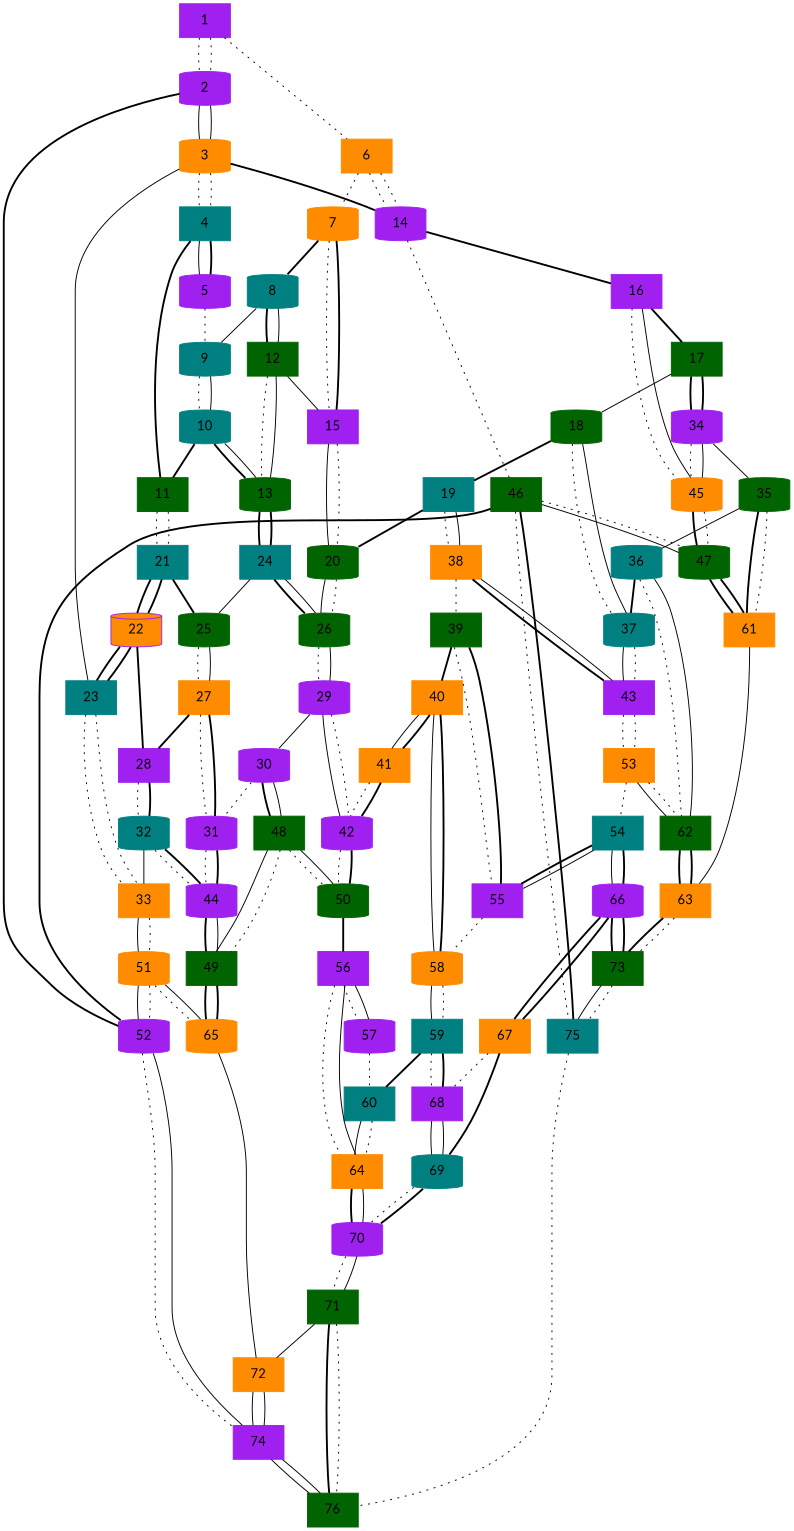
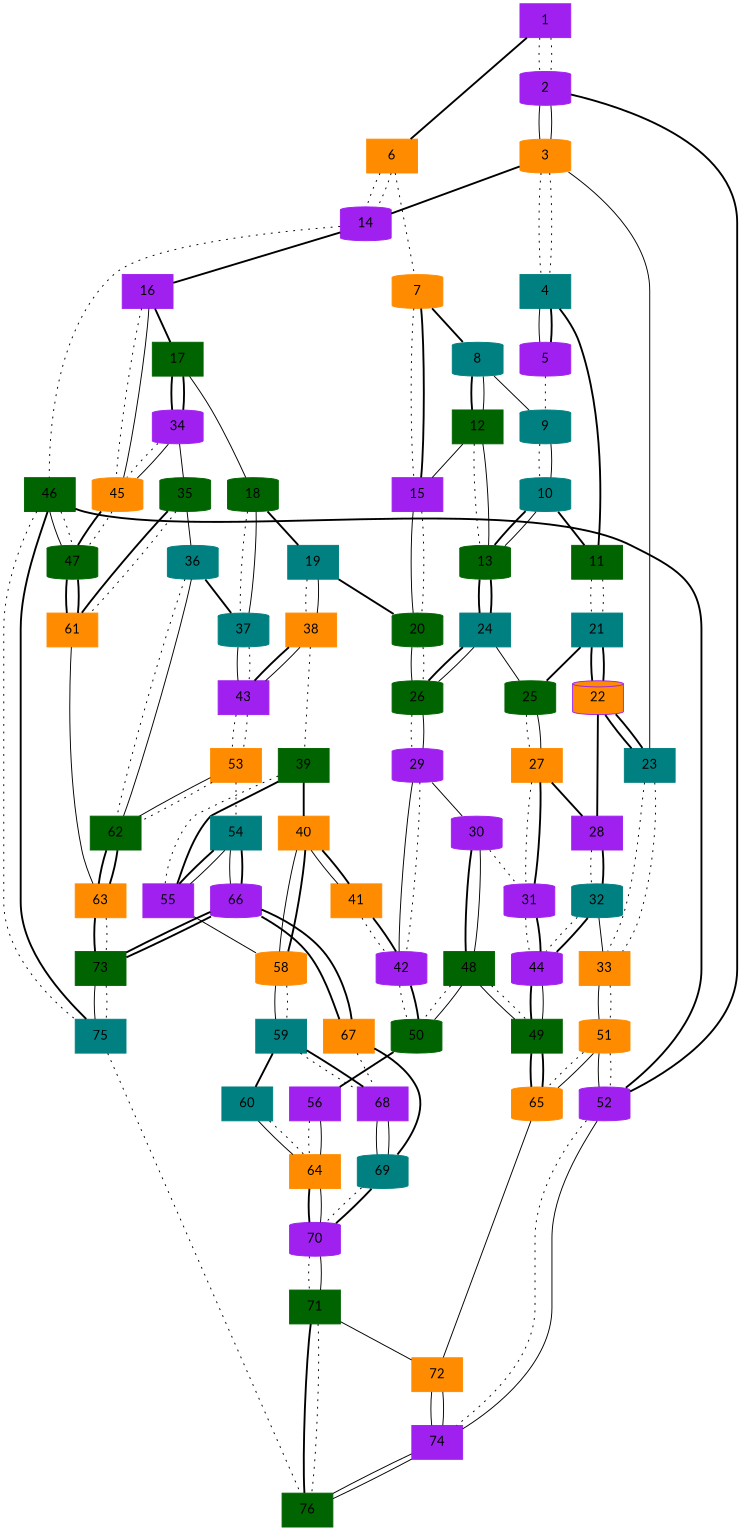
edge "1" -- "6": style dotted -> bold
edge "55" -- "58": style dotted -> solid
node "57": removed
